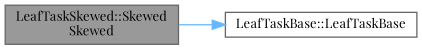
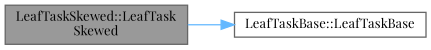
node "LeafTaskSkewed::Skewed Skewed": label "LeafTaskSkewed::Skewed Skewed" -> "LeafTaskSkewed::LeafTask Skewed"
